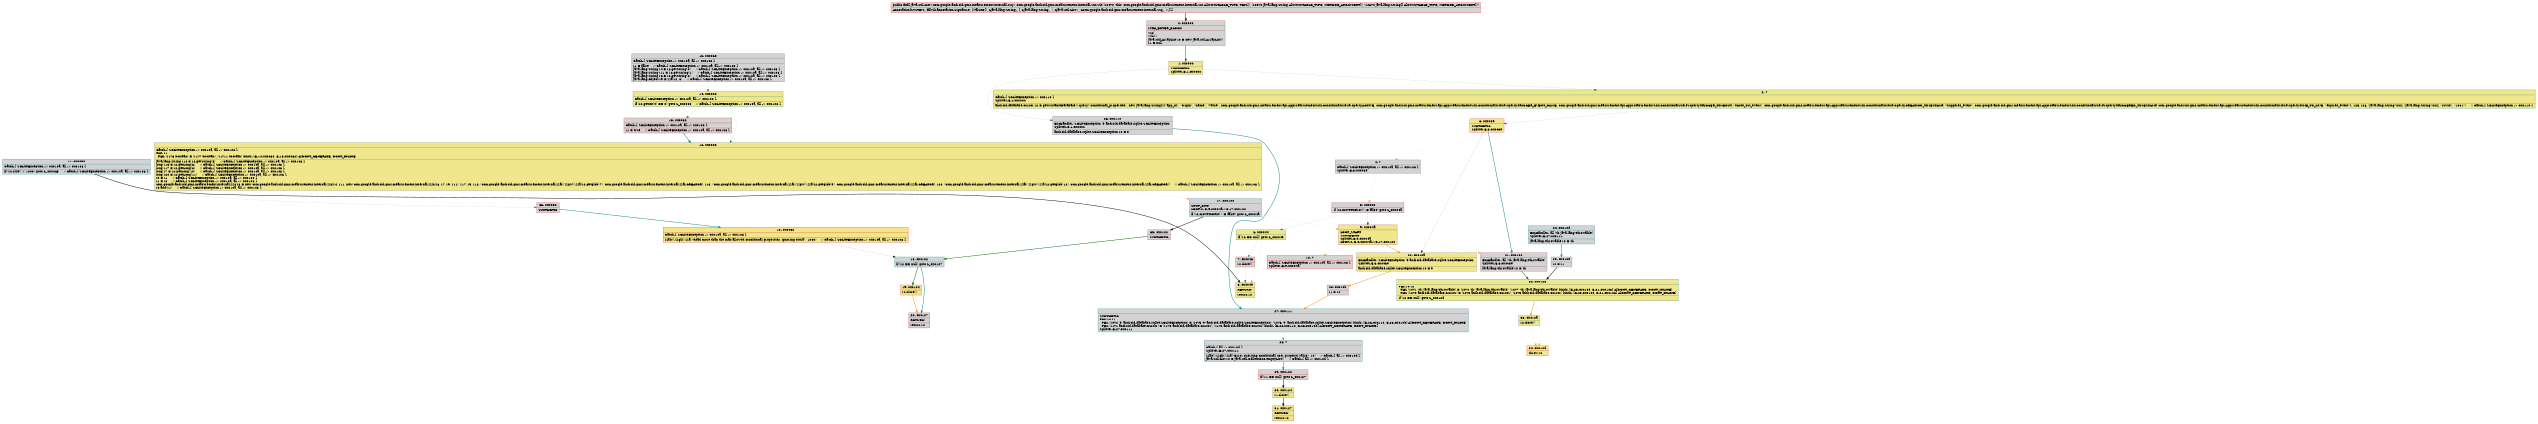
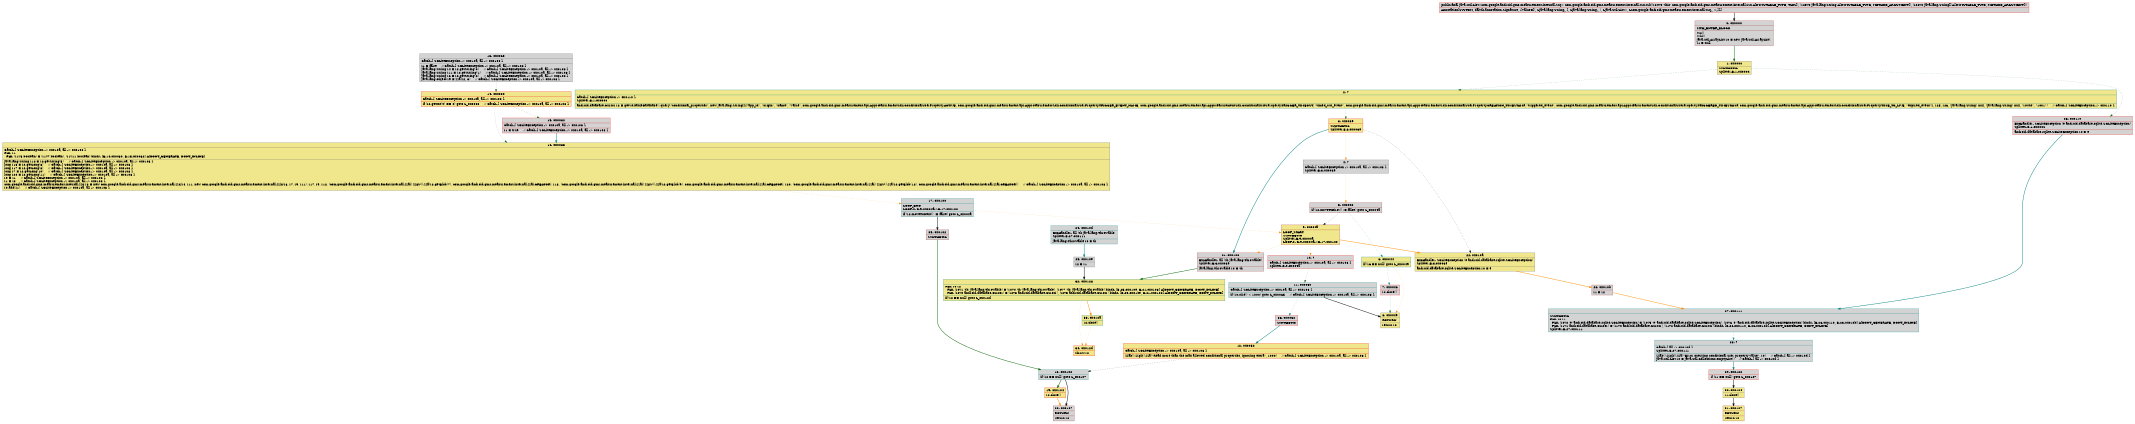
node "14: 0x0080": color teal -> red
node "26: 0x0110": color gray40 -> red
edge "10: ?" -> "11: 0x0050": added
edge "18: 0x0102" -> "20: 0x0107": color teal -> black
